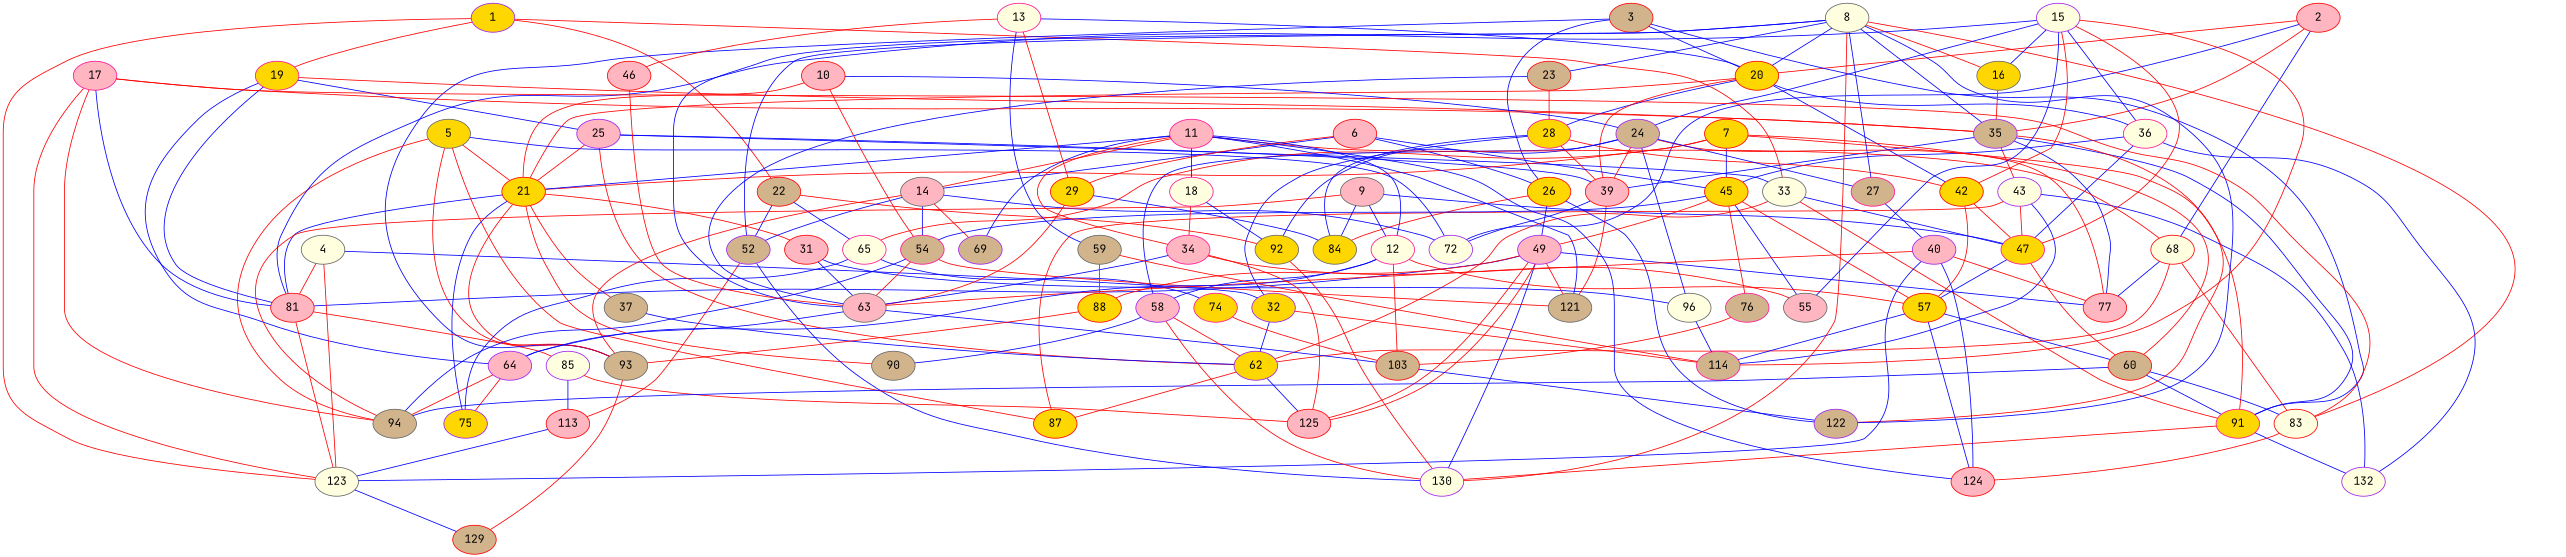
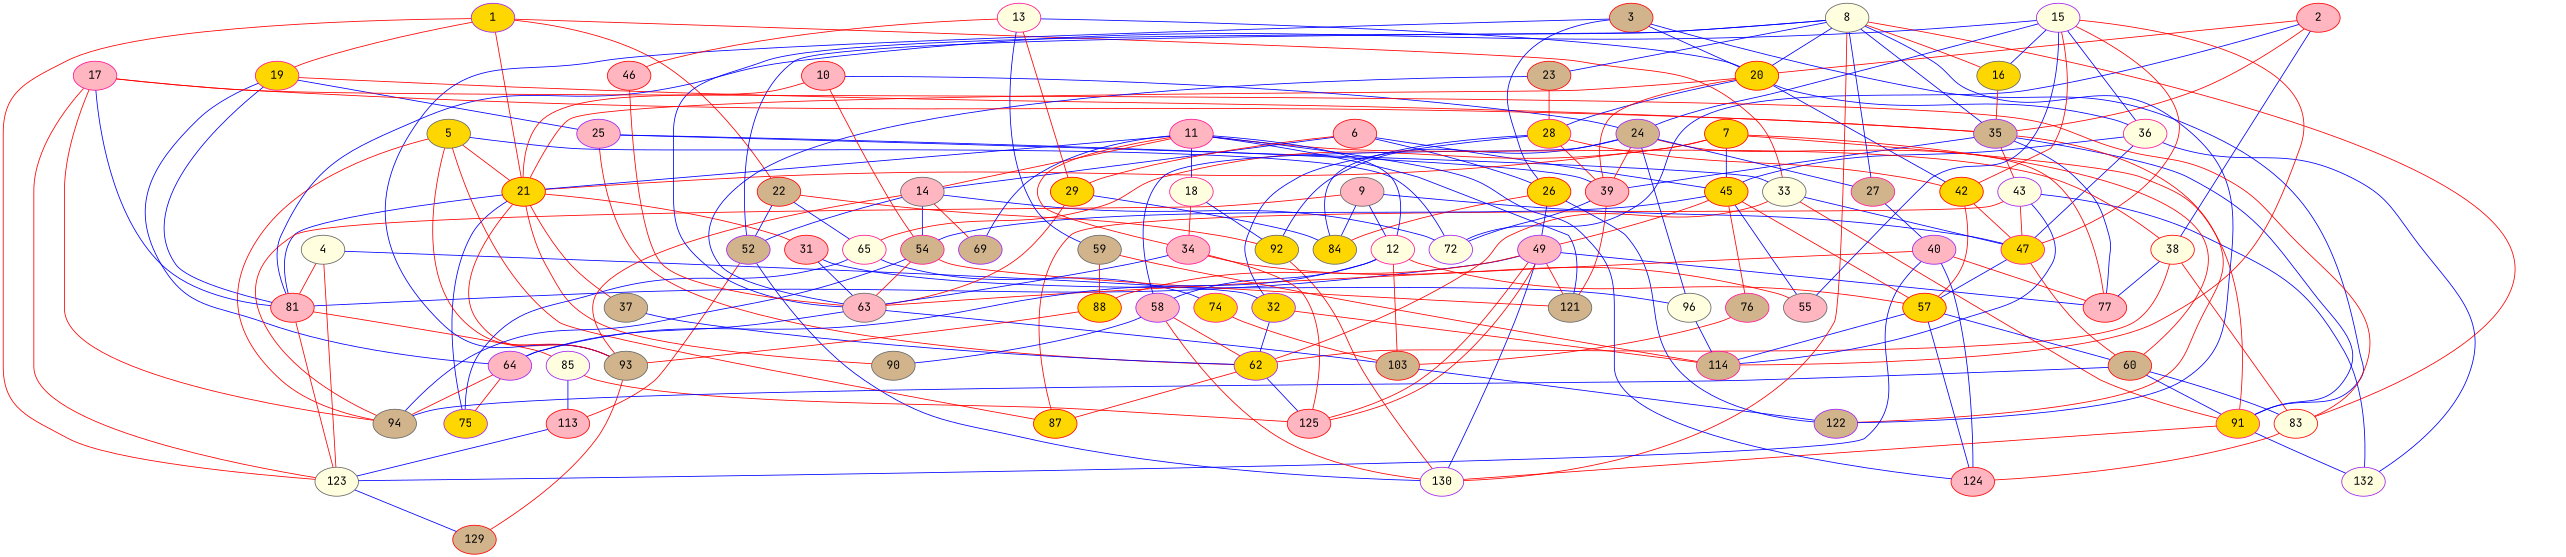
edge "25" -- "21": now "1" -- "21"
node "68": label "68" -> "38"
